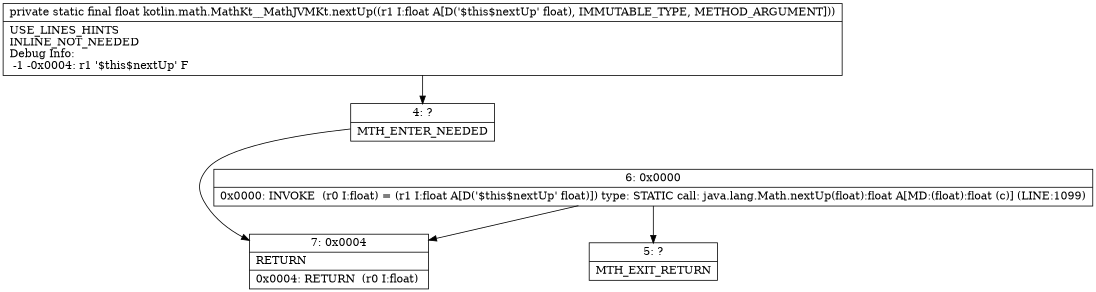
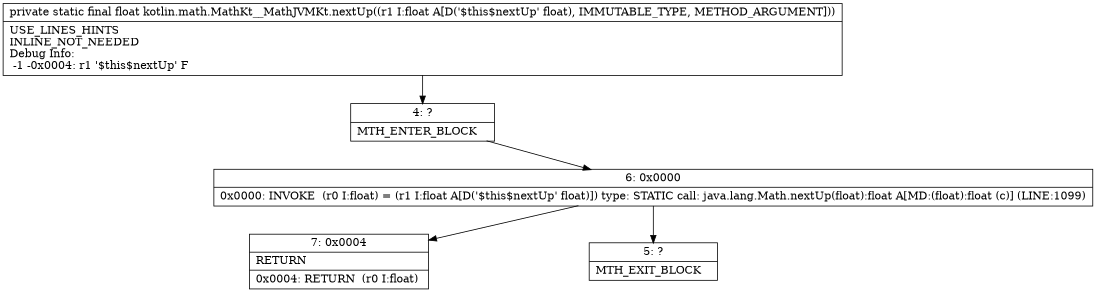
node "4: ?": text "MTH_ENTER_NEEDED" -> "MTH_ENTER_BLOCK"
edge "4: ?" -> "7: 0x0004": now "4: ?" -> "6: 0x0000"
node "5: ?": text "MTH_EXIT_RETURN" -> "MTH_EXIT_BLOCK"
